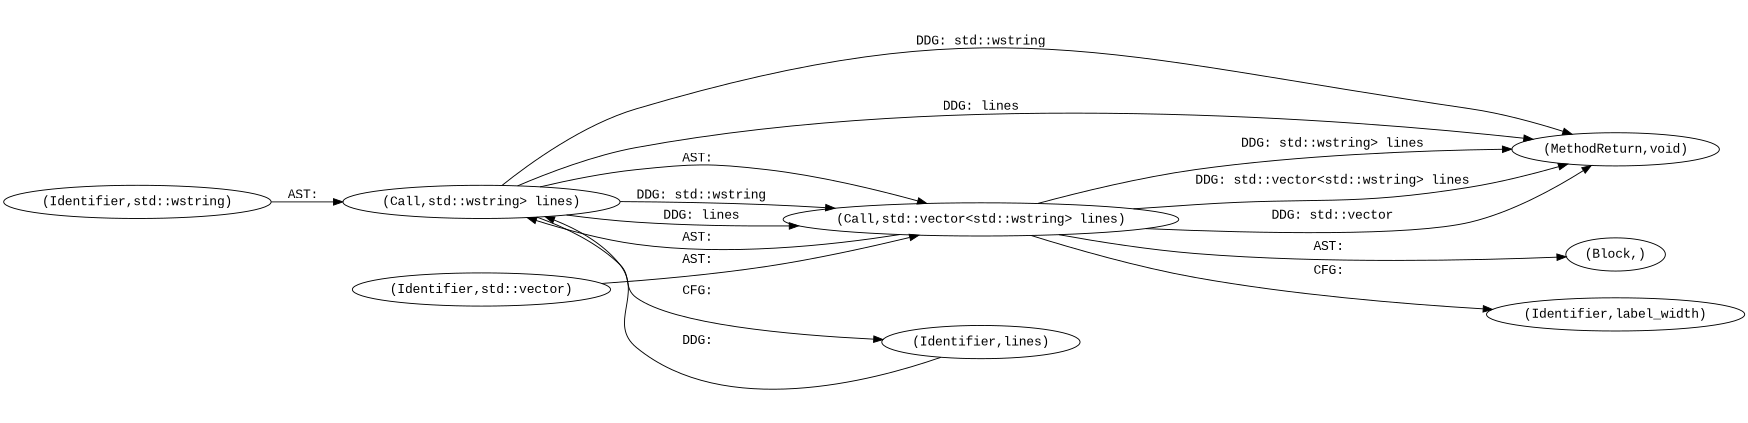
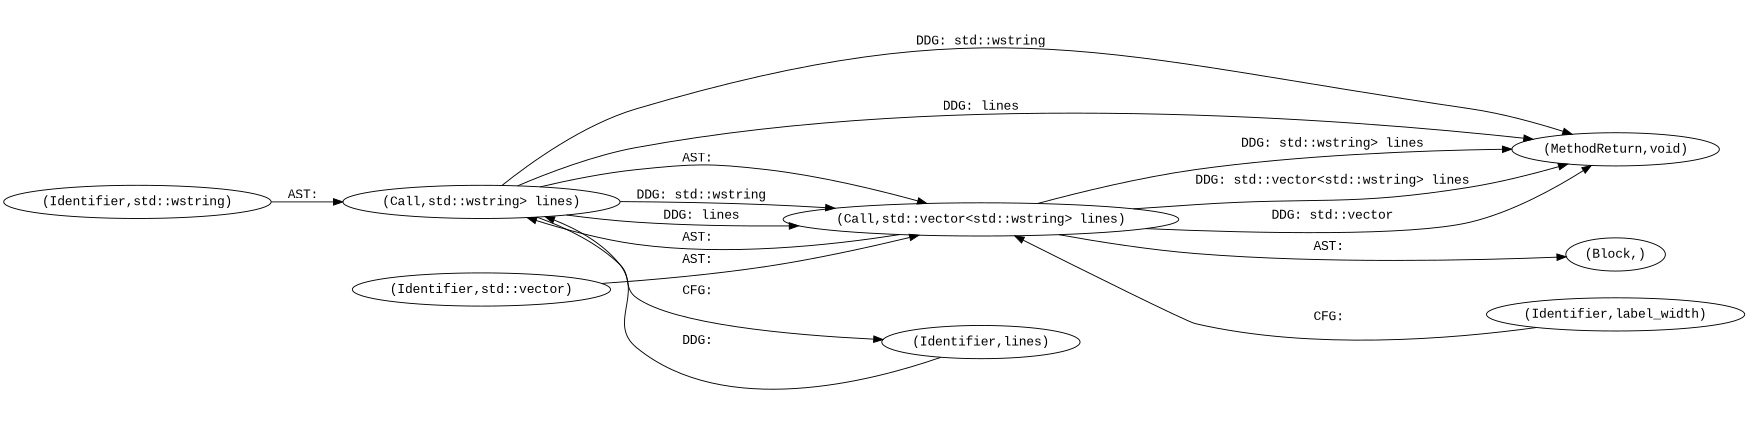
edge "(Call,std::vector<std::wstring> lines)" -> "(Identifier,label_width)": reversed
